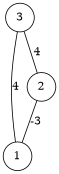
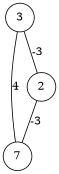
edge "3" -- "2": label "4" -> "-3"
node "1": label "1" -> "7"
